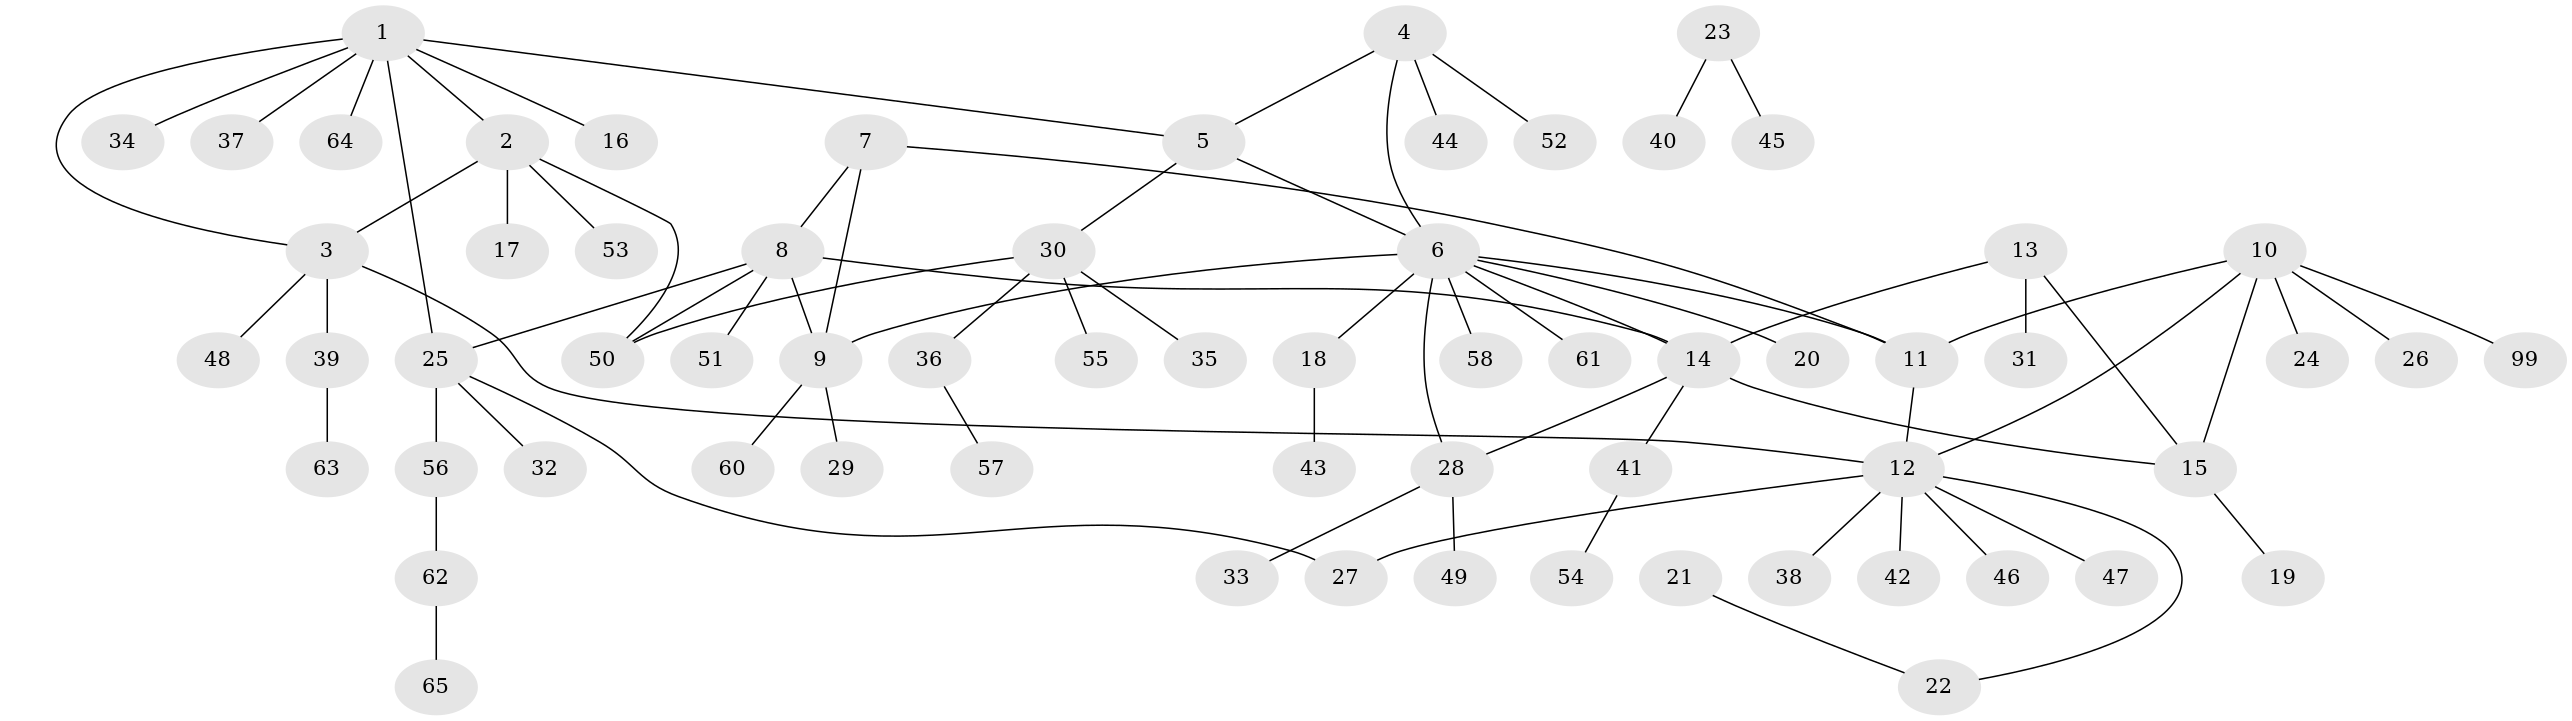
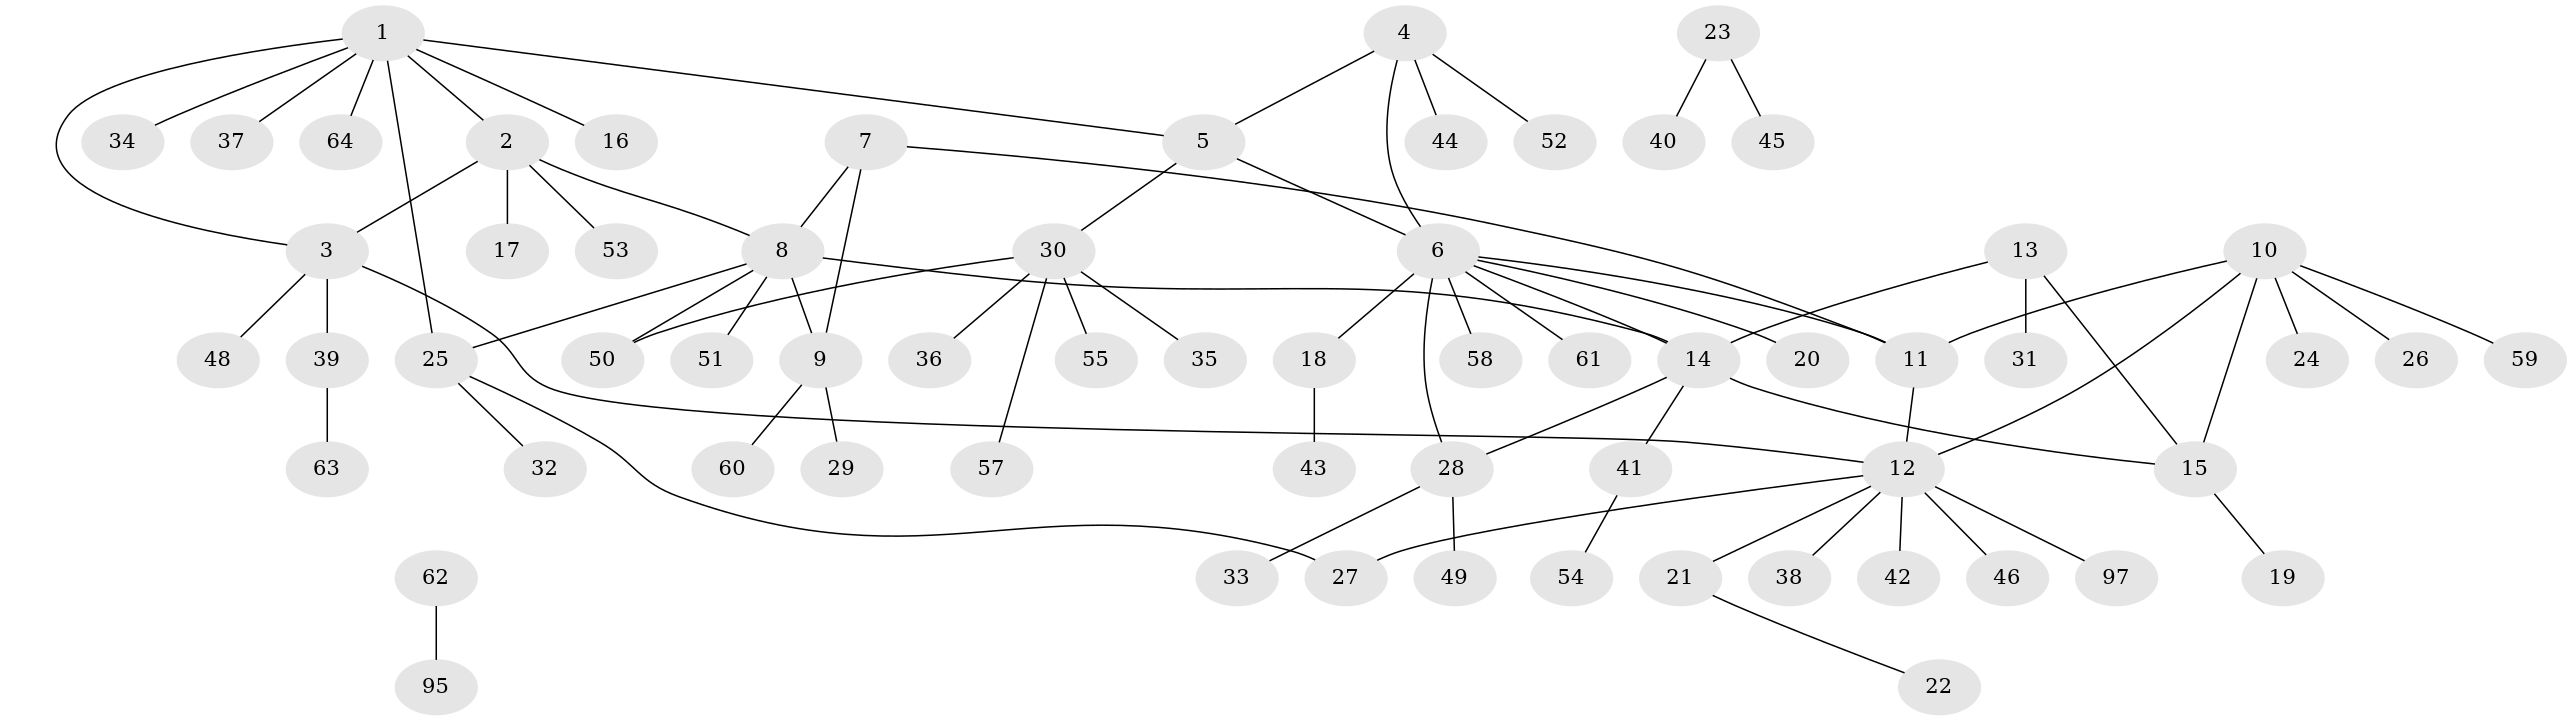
edge "2" -- "50": now "2" -- "8"
edge "6" -- "9": removed
node "99": label "99" -> "59"
edge "36" -- "57": now "30" -- "57"
node "56": removed
edge "12" -- "22": now "12" -- "21"
node "47": label "47" -> "97"
node "65": label "65" -> "95"
